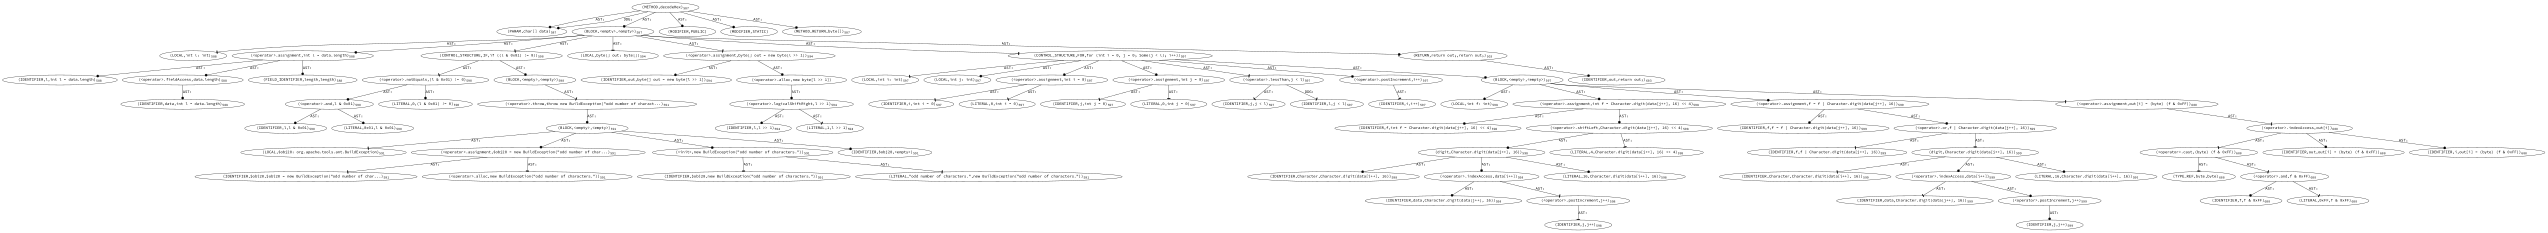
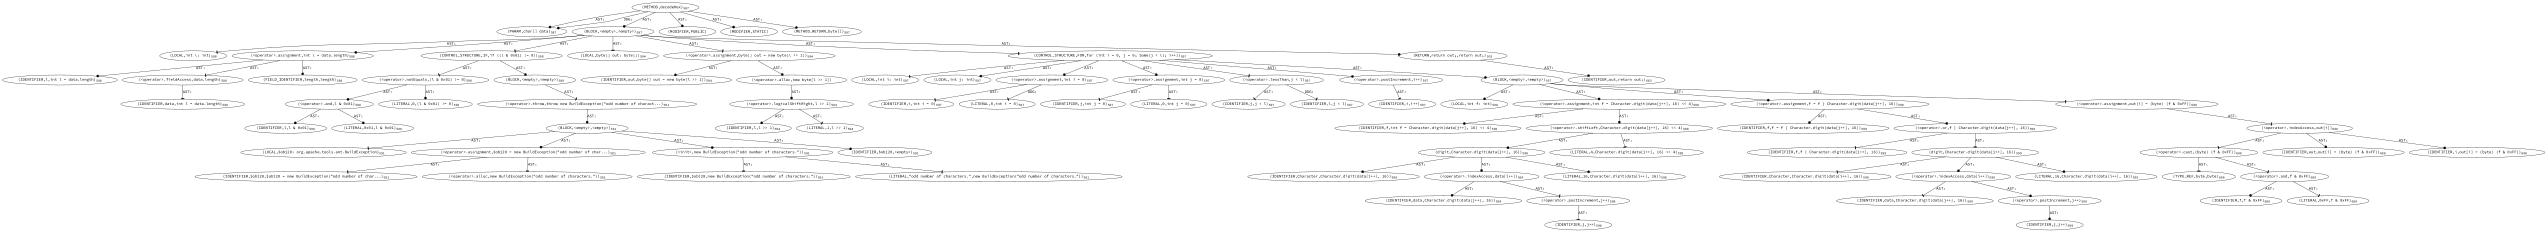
edge "(<operator>.assignment,int l = data.length)" -> "(<operator>.fieldAccess,data.length)": arrowhead dot -> tee
edge "(<operator>.fieldAccess,data.length)" -> "(IDENTIFIER,data,int l = data.length)": arrowhead dot -> tee
edge "(<operator>.assignment,int i = 0)" -> "(LITERAL,0,int i = 0)": label "AST: " -> "DDG: "
